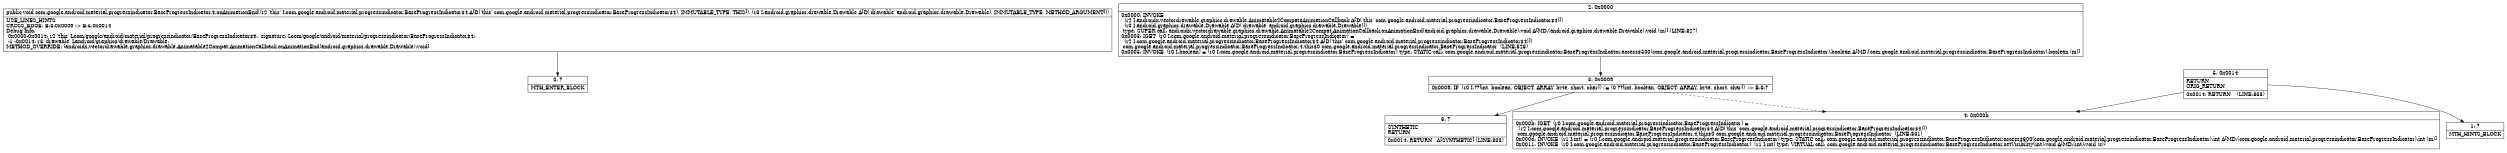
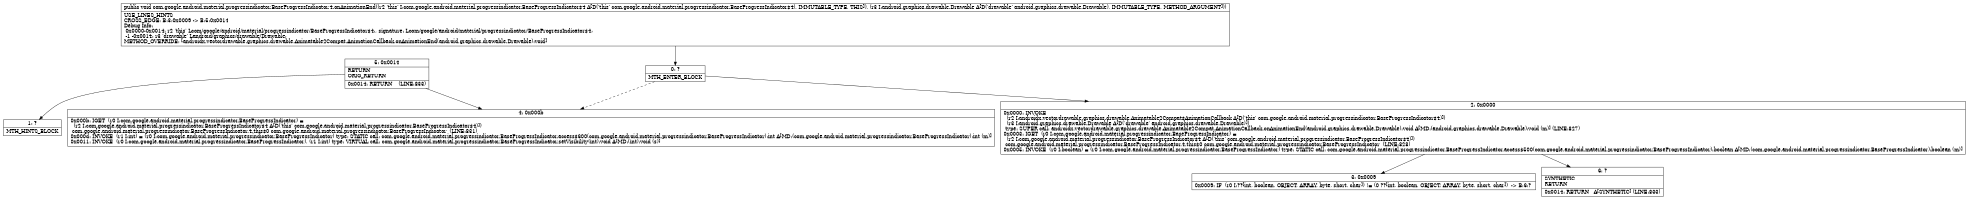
edge "0: ?" -> "2: 0x0000": added
edge "3: 0x0009" -> "4: 0x000b": now "0: ?" -> "4: 0x000b"
edge "3: 0x0009" -> "6: ?": now "2: 0x0000" -> "6: ?"
